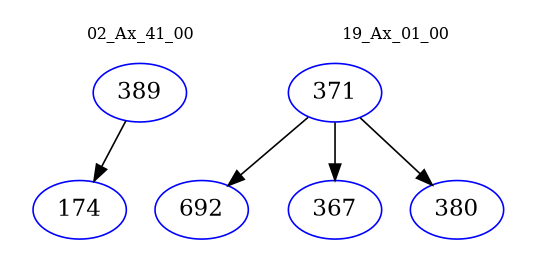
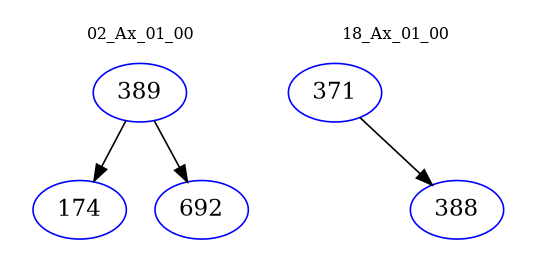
cluster "02_Ax_41_00": label "02_Ax_41_00" -> "02_Ax_01_00"
cluster "19_Ax_01_00": label "19_Ax_01_00" -> "18_Ax_01_00"
edge "371" -> "692": now "389" -> "692"
node "367": removed
node "380": label "380" -> "388"
